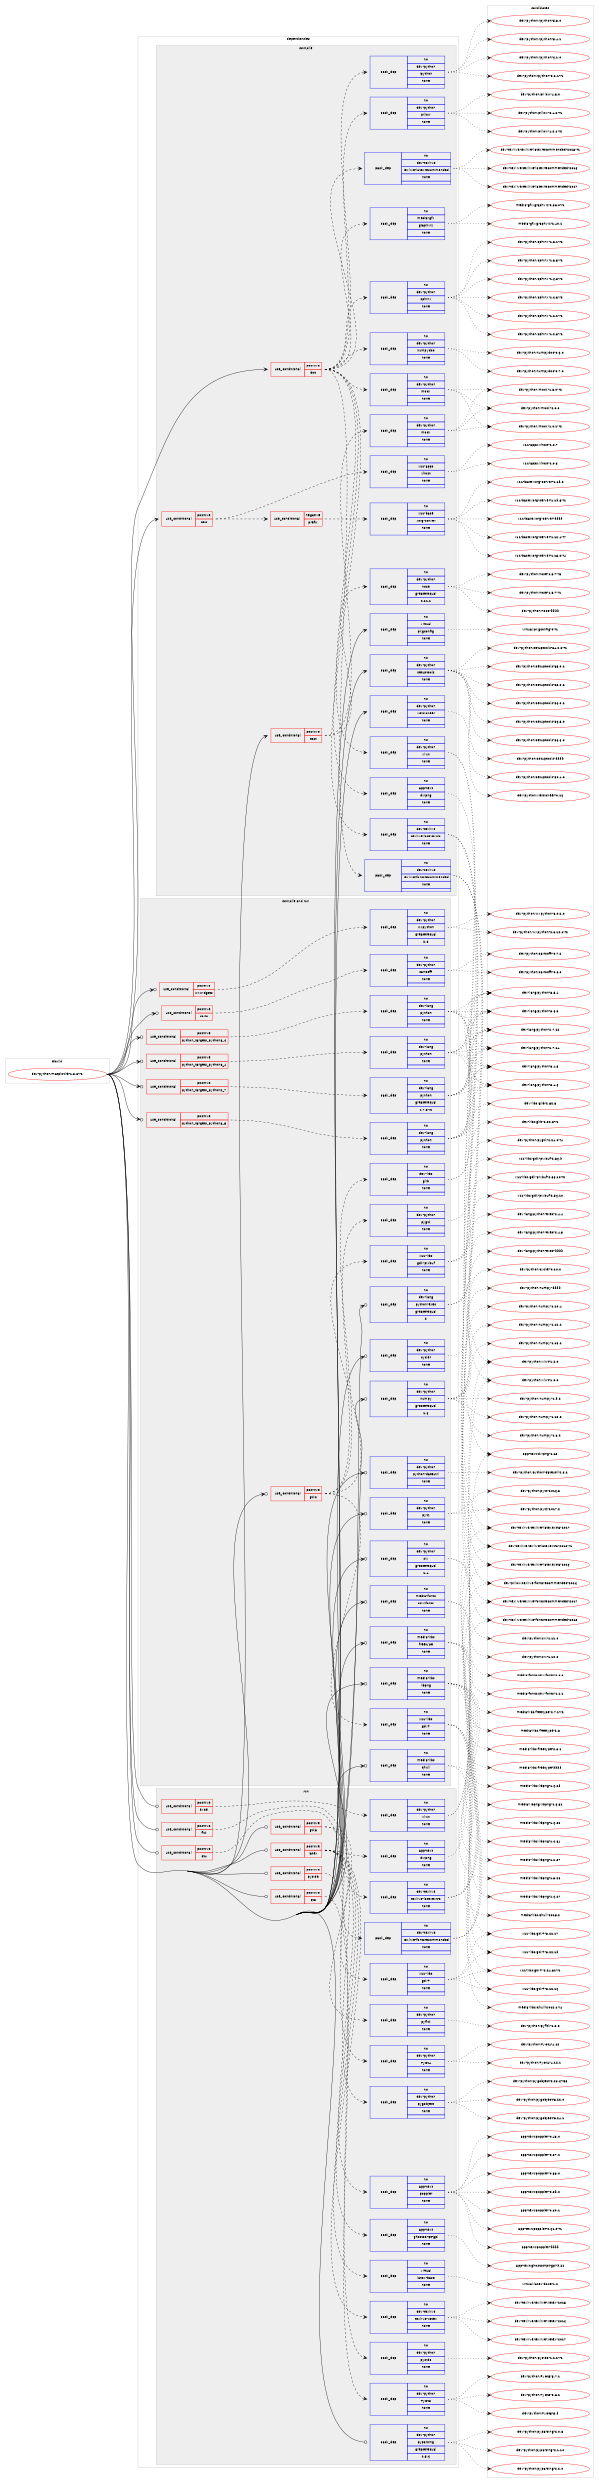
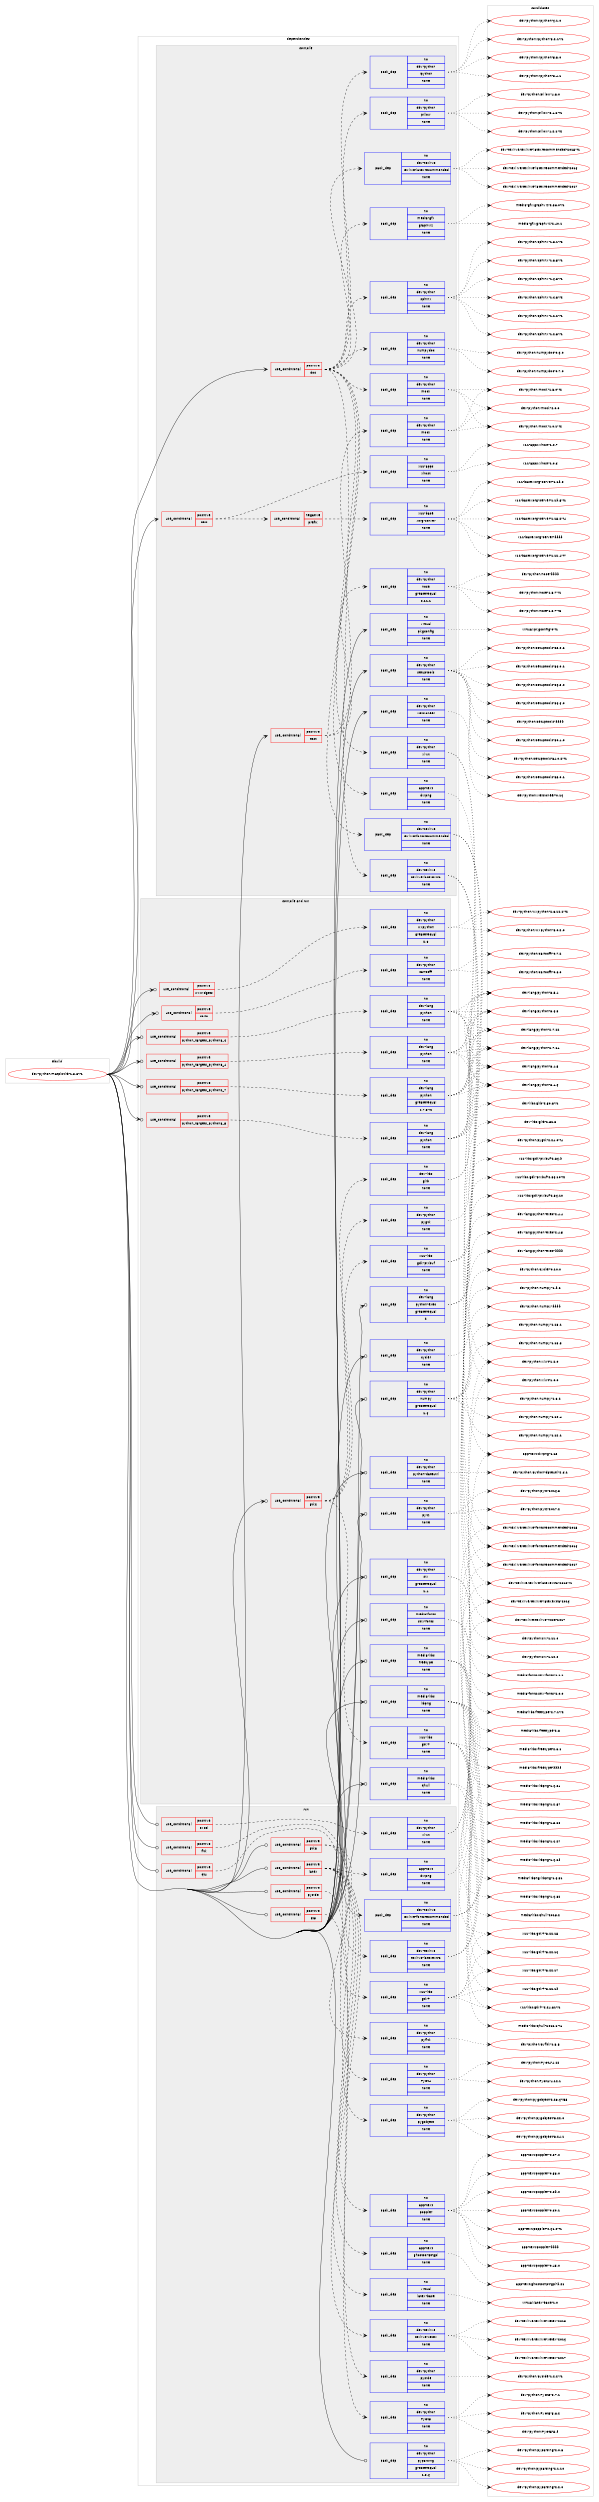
node "dev-texlive/texlive-latexextra-2017": label "dev-texlive/texlive-latexextra-2017" -> "dev-texlive/texlive-nose-2017"
node "dev-pillow/texlive-fontsrecommended-2016": label "dev-pillow/texlive-fontsrecommended-2016" -> "dev-texlive/texlive-fontsrecommended-2016"
node "x11-libs/gtk+-3.22.15": added
